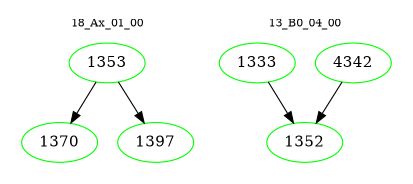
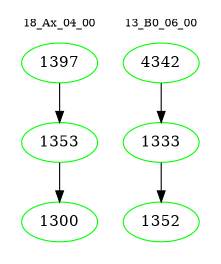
cluster "18_Ax_01_00": label "18_Ax_01_00" -> "18_Ax_04_00"
cluster "13_B0_04_00": label "13_B0_04_00" -> "13_B0_06_00"
edge "1353" -> "1397": reversed
edge "4342" -> "1352": now "4342" -> "1333"
node "1370": label "1370" -> "1300"
